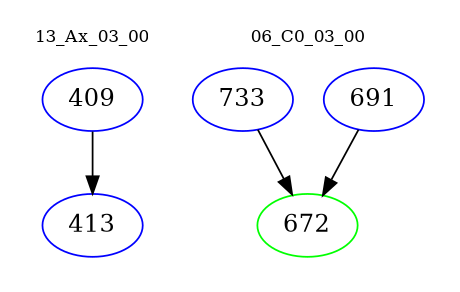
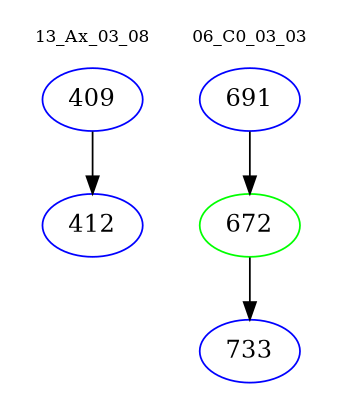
cluster "13_Ax_03_00": label "13_Ax_03_00" -> "13_Ax_03_08"
cluster "06_C0_03_00": label "06_C0_03_00" -> "06_C0_03_03"
edge "733" -> "672": reversed
node "413": label "413" -> "412"
